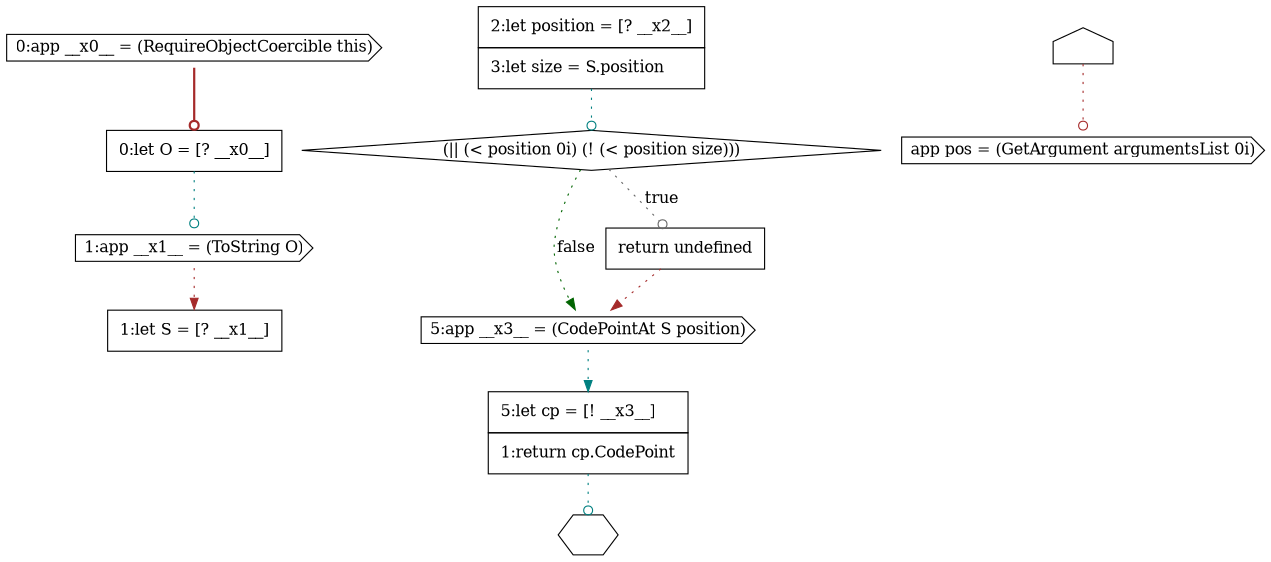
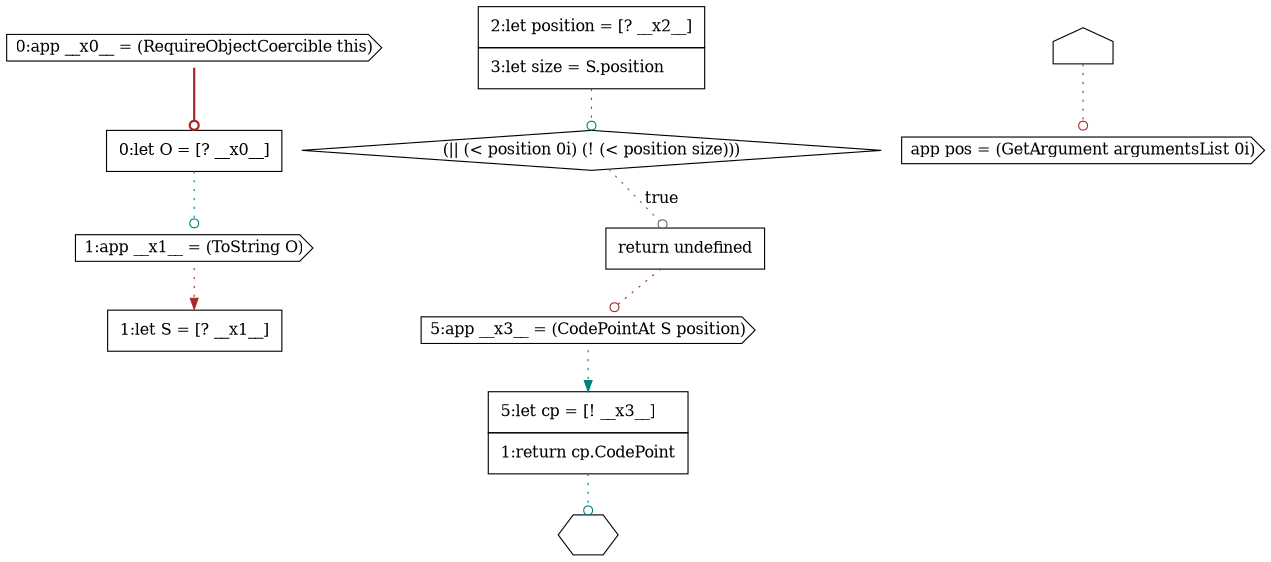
edge "(|| (< position 0i) (! (< position size)))" -> "5:app __x3__ = (CodePointAt S position)": removed, label "false"
edge "return undefined" -> "5:app __x3__ = (CodePointAt S position)": arrowhead normal -> odot
